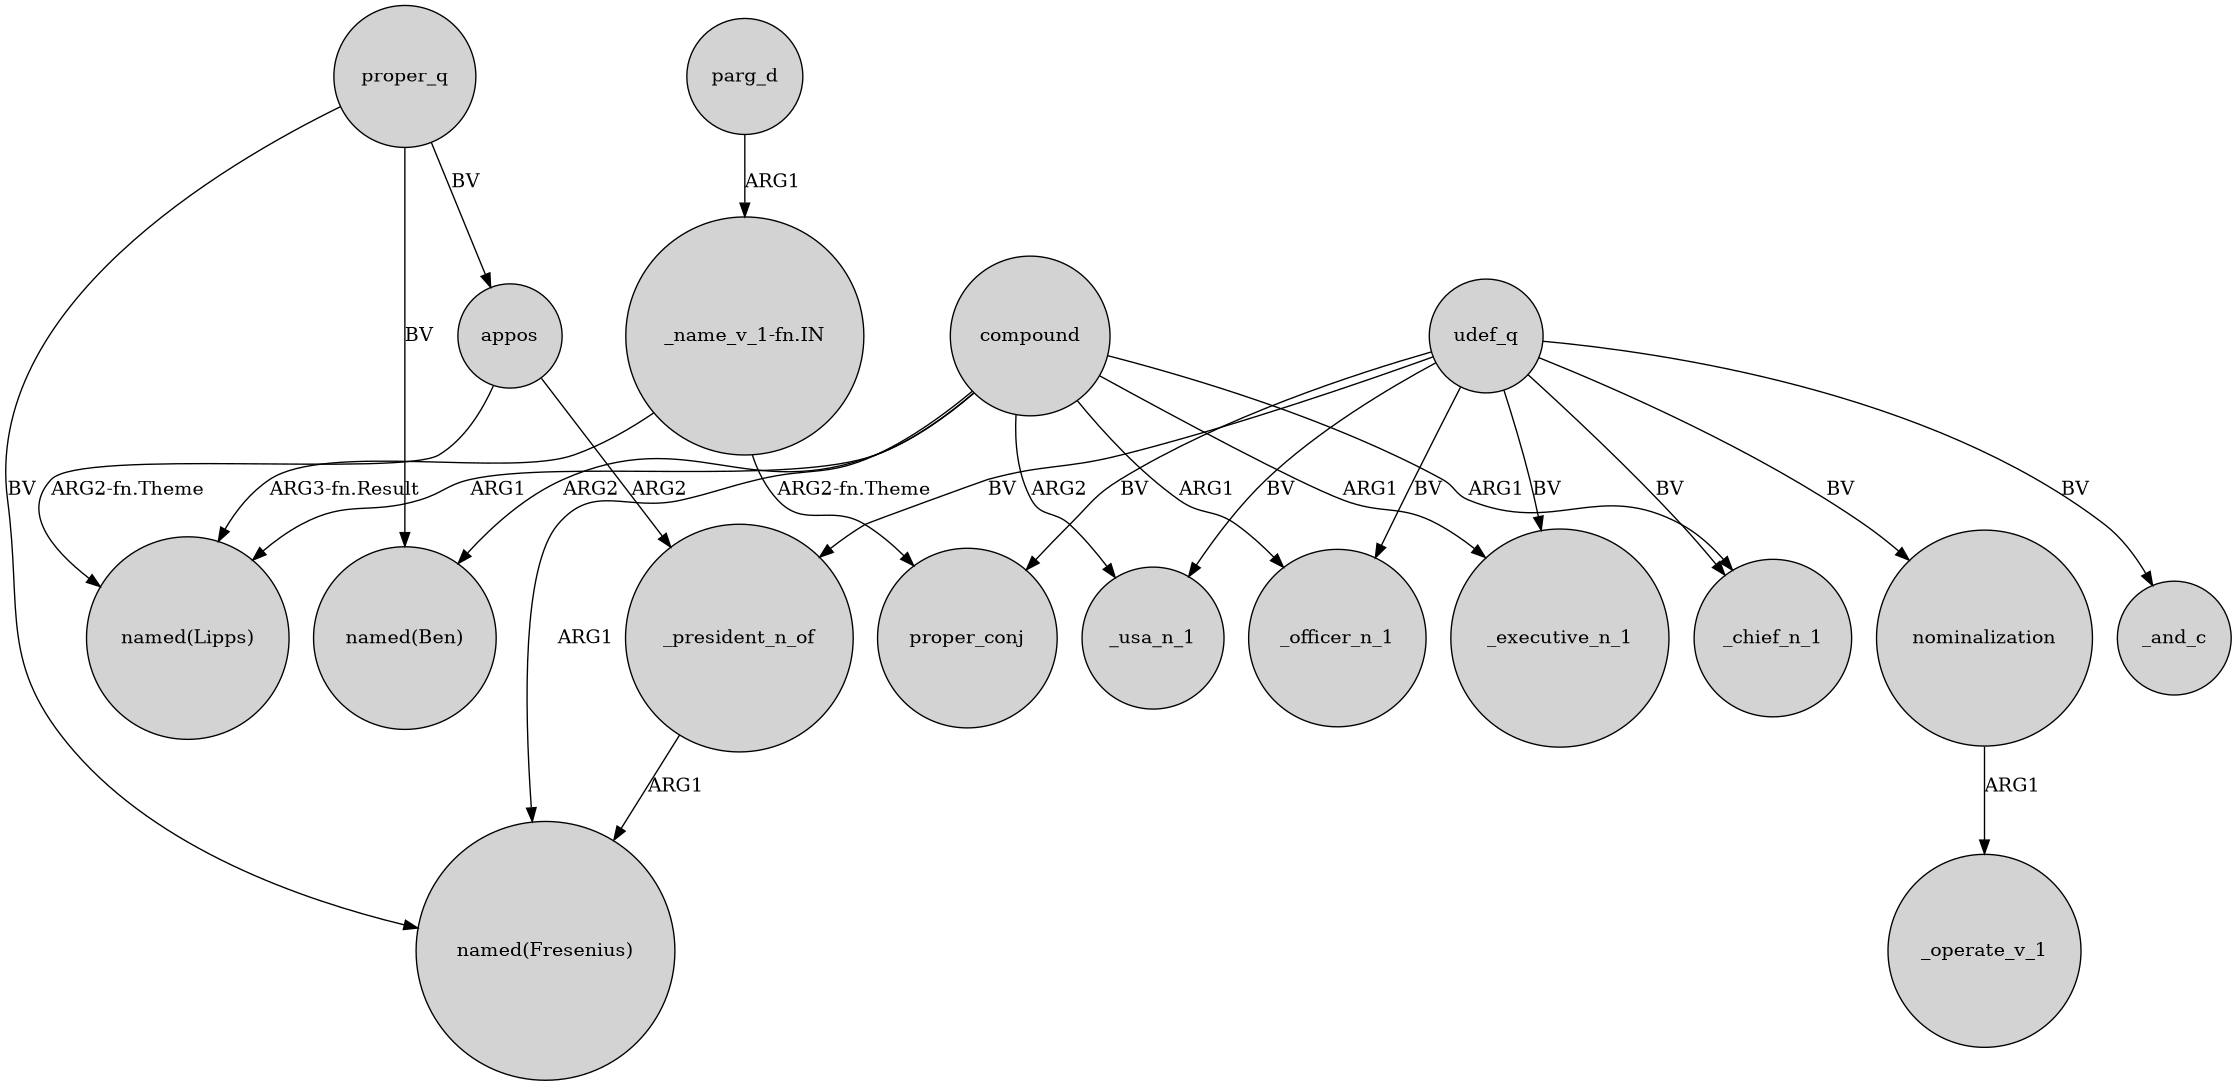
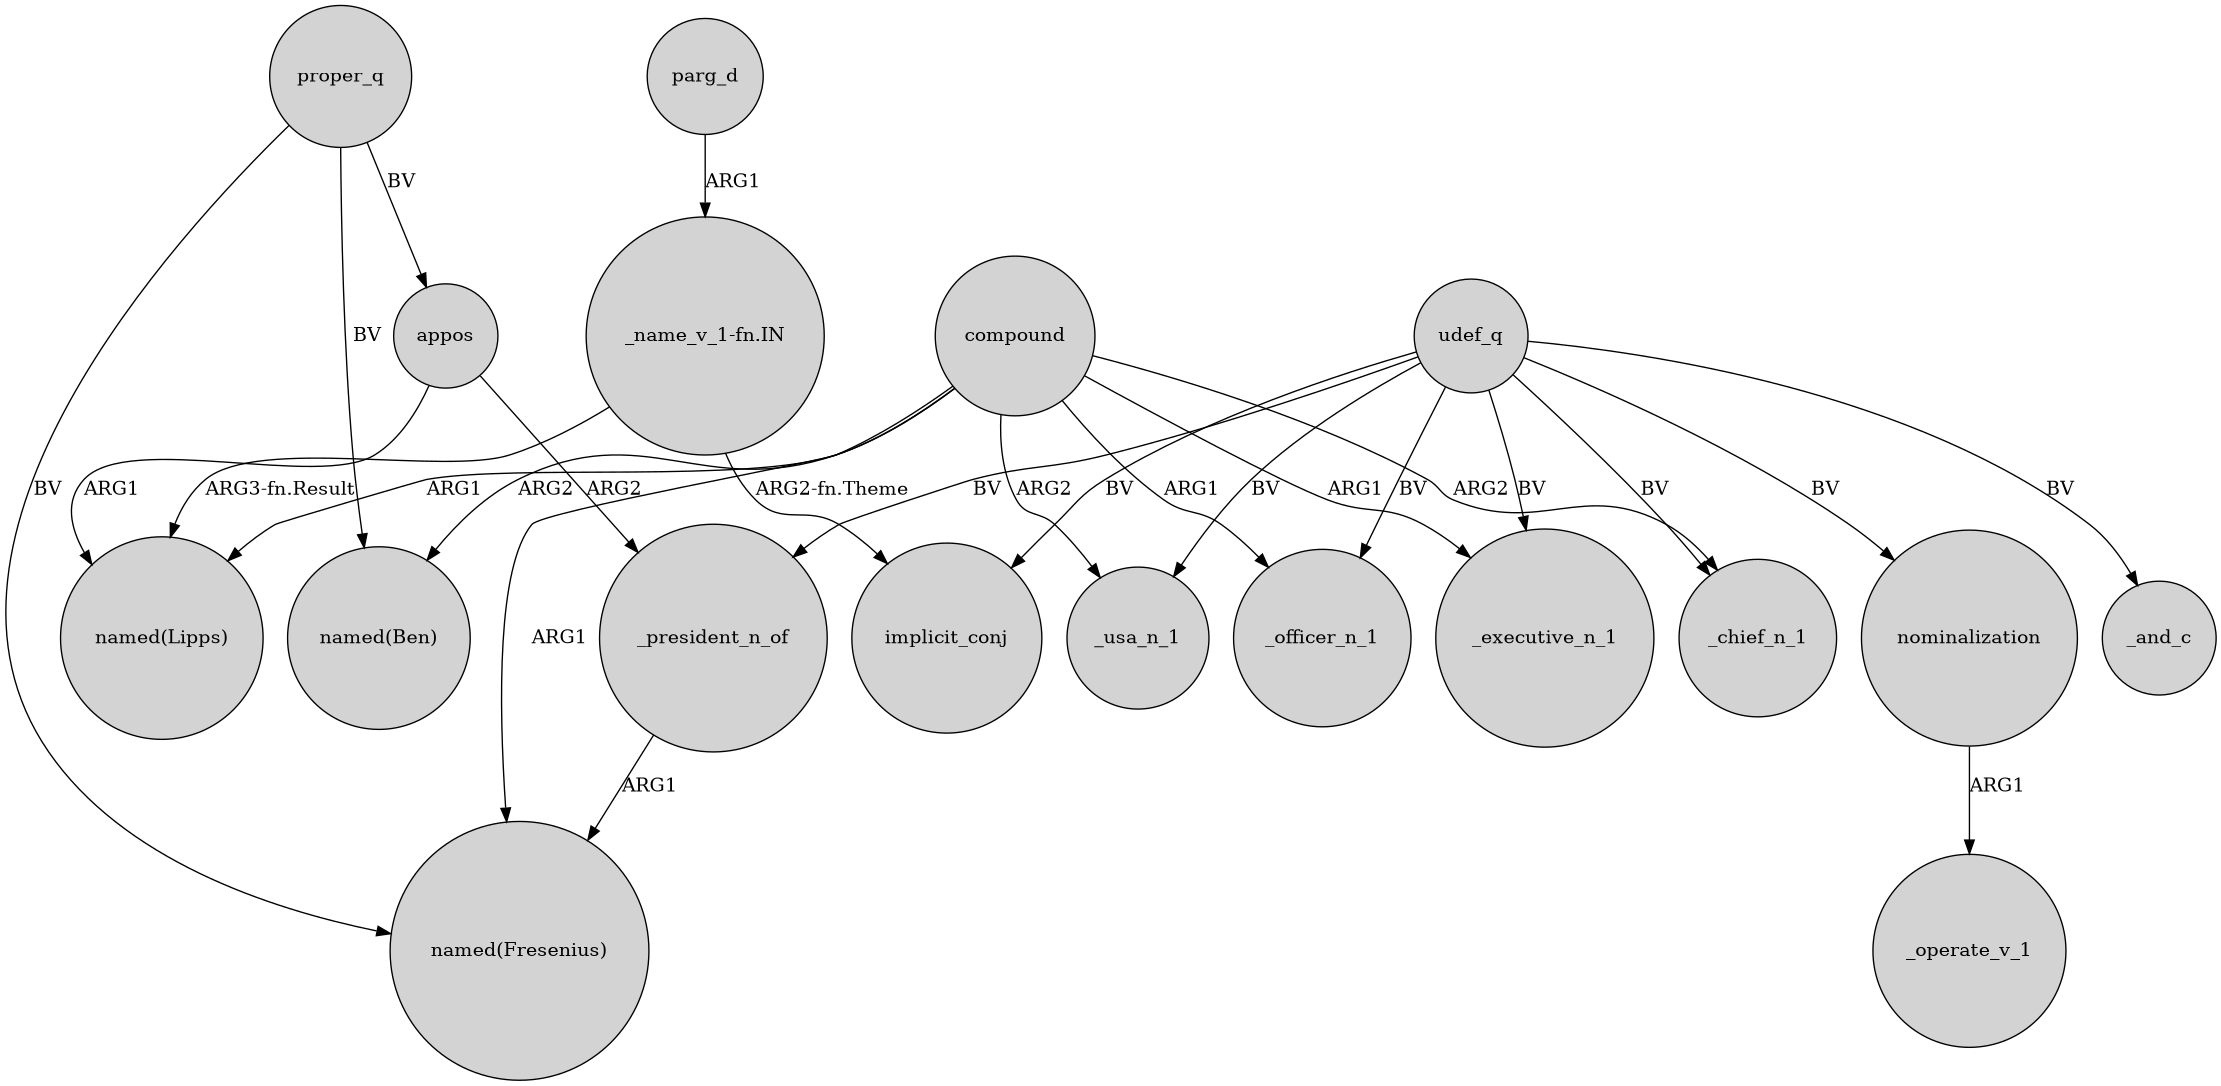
edge "appos" -> "named(Lipps)": label "ARG2-fn.Theme" -> "ARG1"
edge "compound" -> "_chief_n_1": label "ARG1" -> "ARG2"
node "proper_conj": label "proper_conj" -> "implicit_conj"
